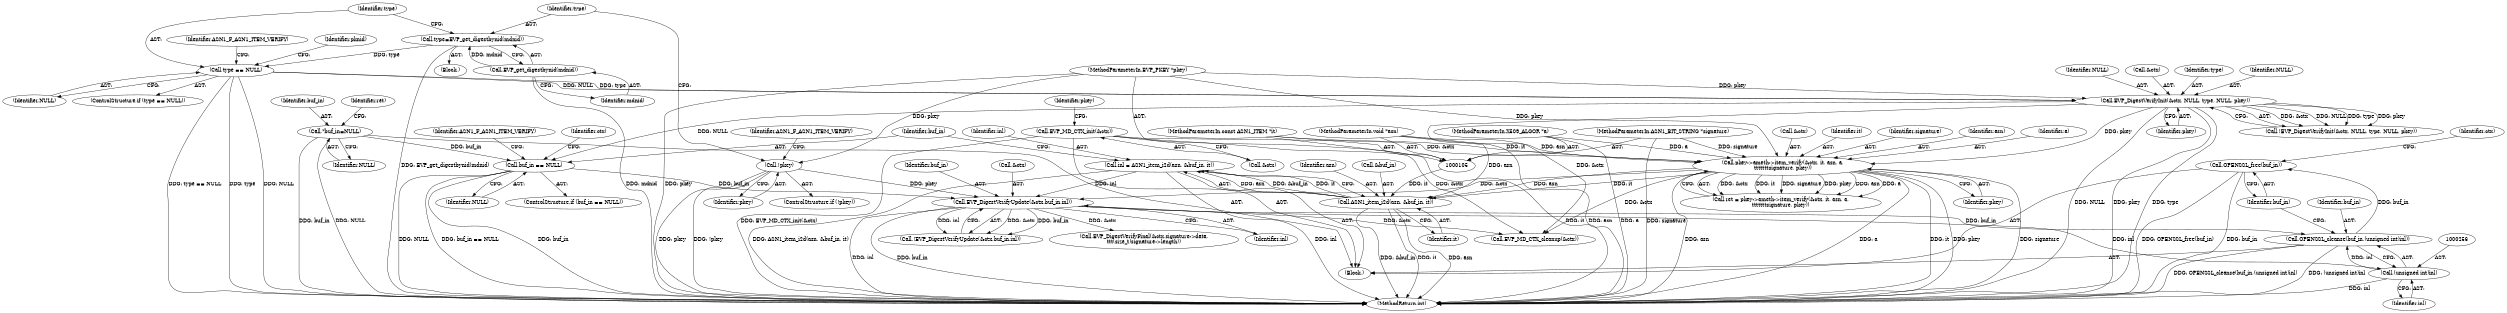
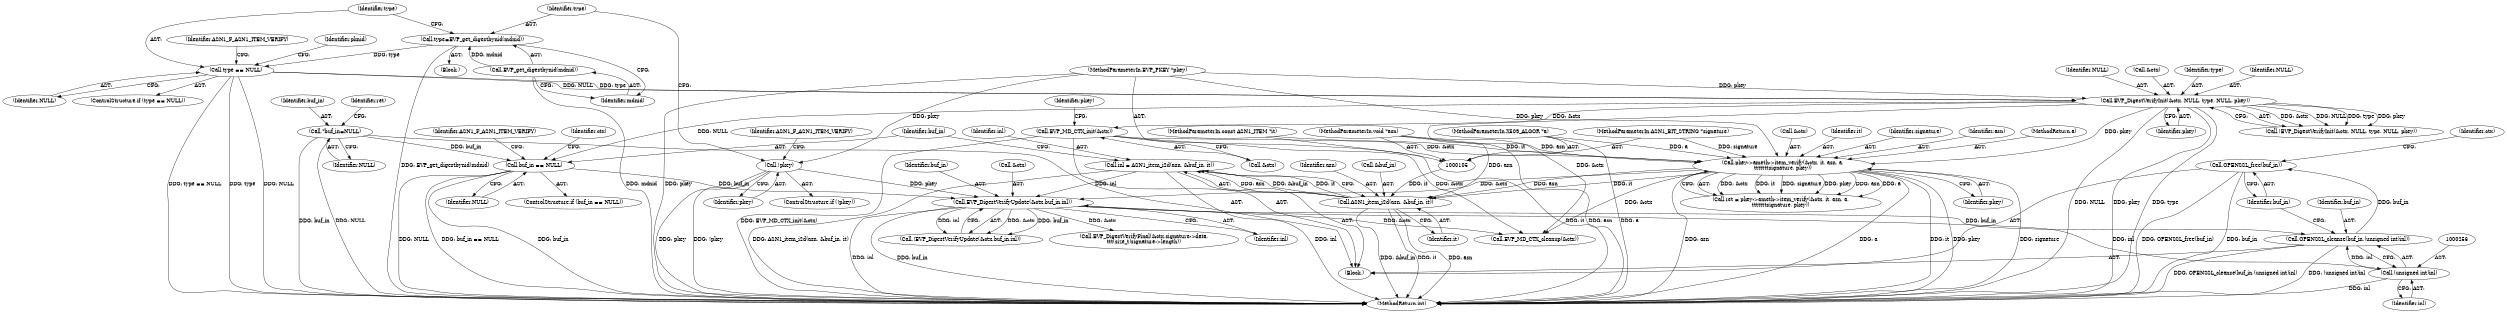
edge "(Call,type=EVP_get_digestbynid(mdnid))" -> "(Call,EVP_get_digestbynid(mdnid))": now "(Call,type=EVP_get_digestbynid(mdnid))" -> "(Identifier,mdnid)"
edge "(Call,EVP_DigestVerifyInit(&ctx, NULL, type, NULL, pkey))" -> "(Call,EVP_MD_CTX_init(&ctx))": added, label "DDG: &ctx"
node "(Identifier,a)": label "(Identifier,a)" -> "(MethodReturn,a)"
edge "(MethodParameterIn,const ASN1_ITEM *it)" -> "1000105": removed, label "AST:"
edge "(MethodParameterIn,ASN1_BIT_STRING *signature)" -> "(MethodReturn,int)": removed, label "DDG: signature"
